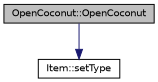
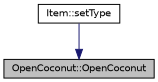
edge "OpenCoconut::OpenCoconut" -> "Item::setType": reversed
